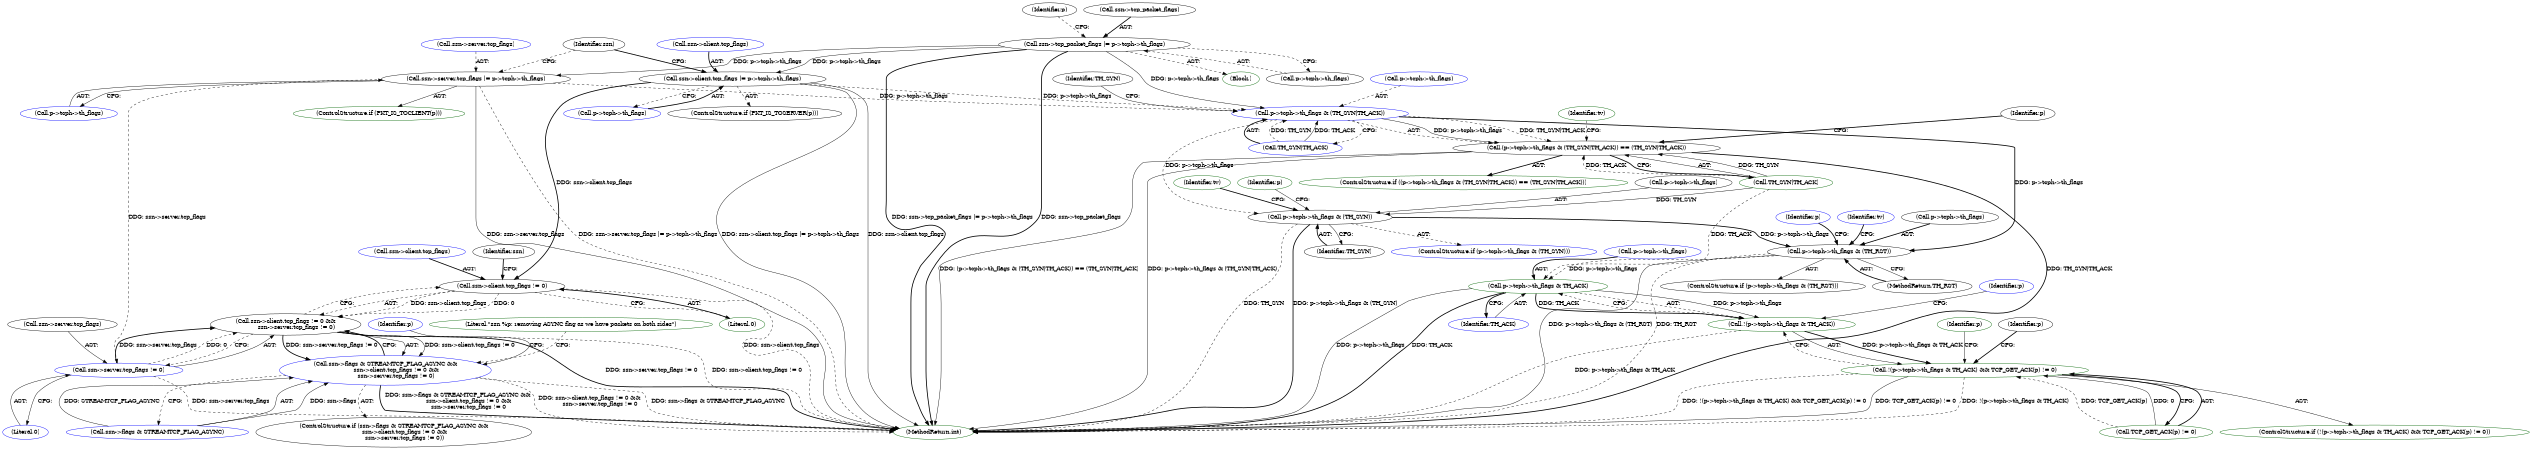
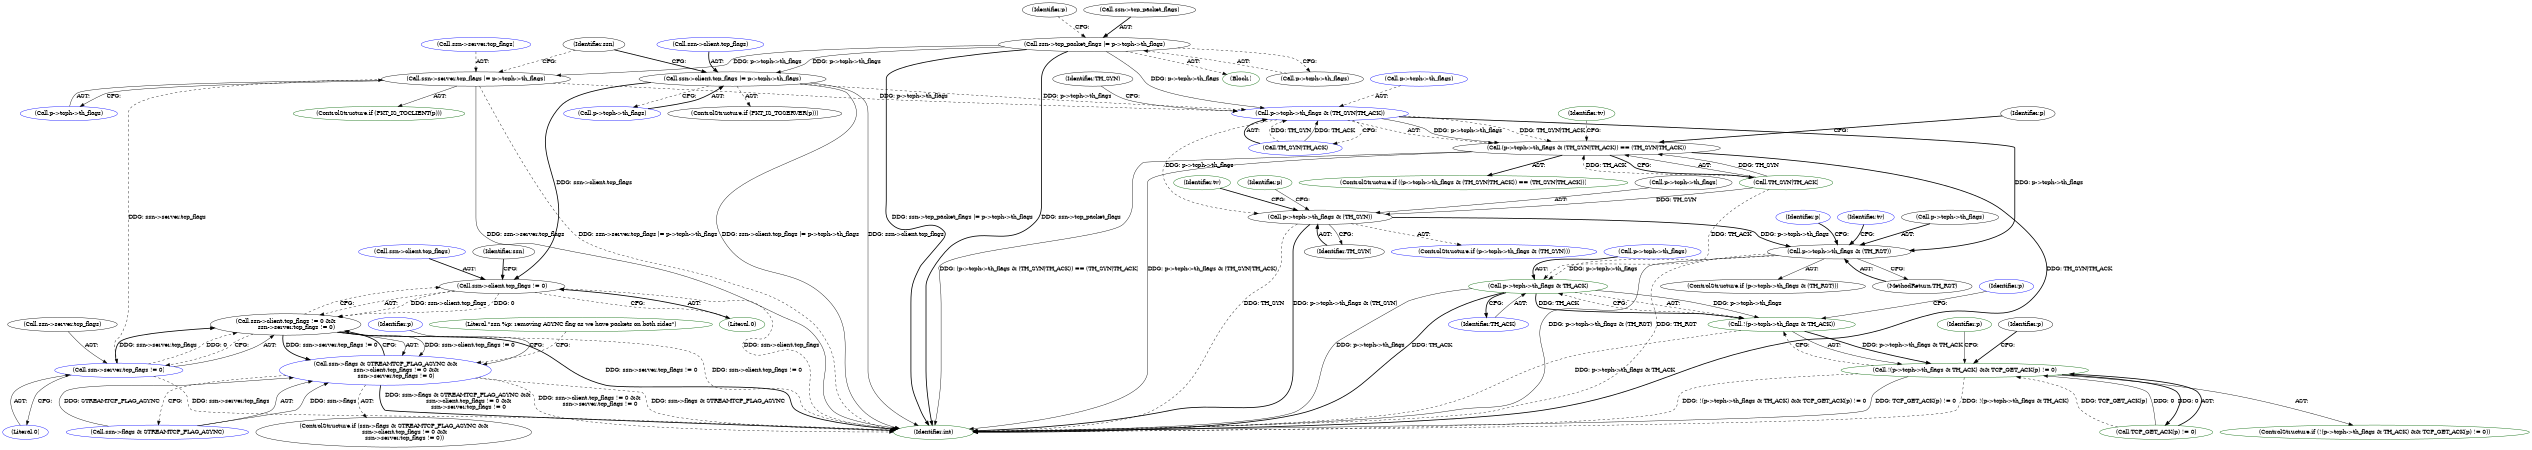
edge "(Call,!(p->tcph->th_flags & TH_ACK) && TCP_GET_ACK(p) != 0)" -> "(Call,TCP_GET_ACK(p) != 0)": label "CFG: " -> "DDG: 0"
node "(MethodReturn,int)": label "(MethodReturn,int)" -> "(Identifier,int)"
